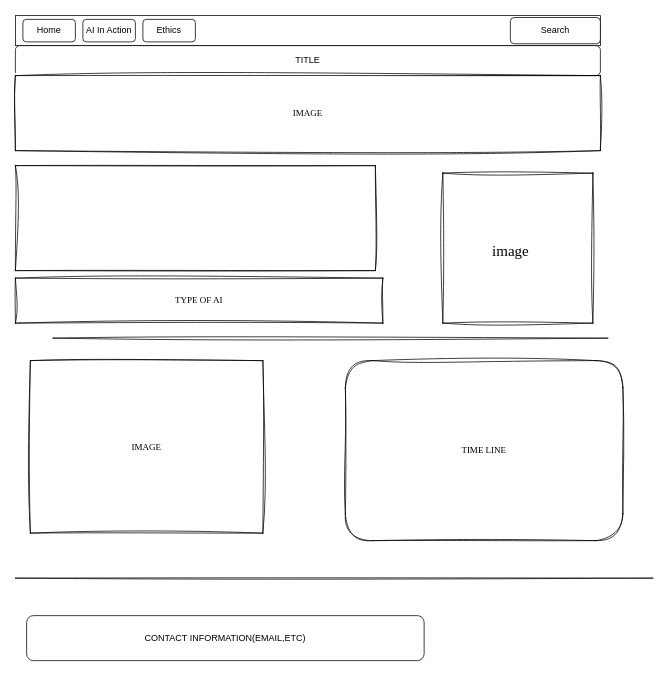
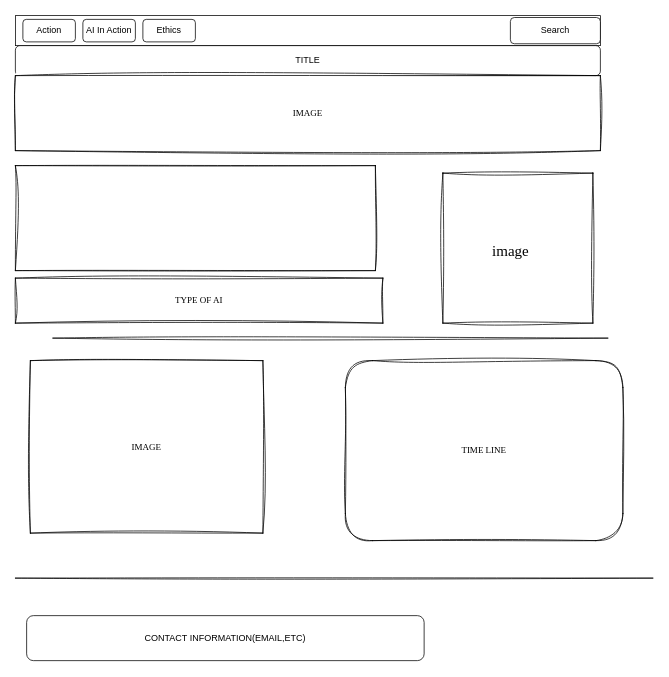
node "Home": label "Home" -> "Action"
